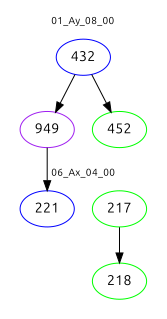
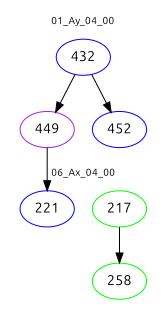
cluster "01_Ay_08_00": label "01_Ay_08_00" -> "01_Ay_04_00"
node "949": label "949" -> "449"
node "452": color green -> blue
node "218": label "218" -> "258"
